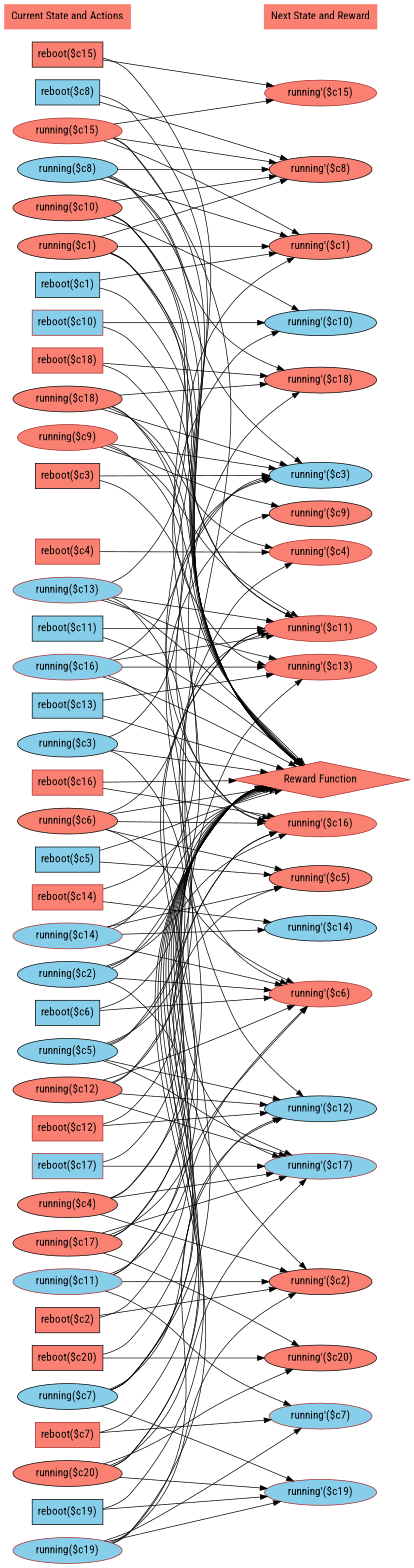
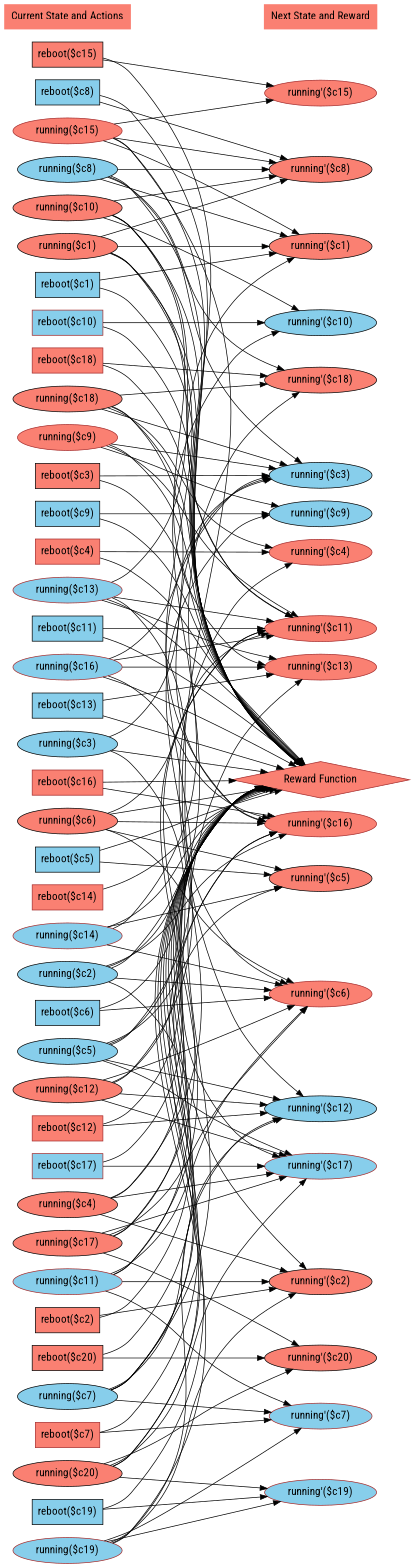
node "reboot($c9)": added
node "running'($c9)": fillcolor salmon -> skyblue
edge "reboot($c4)" -> "Reward Function": added
node "running'($c14)": removed
edge "running($c7)" -> "running'($c19)": now "running($c7)" -> "running'($c7)"
